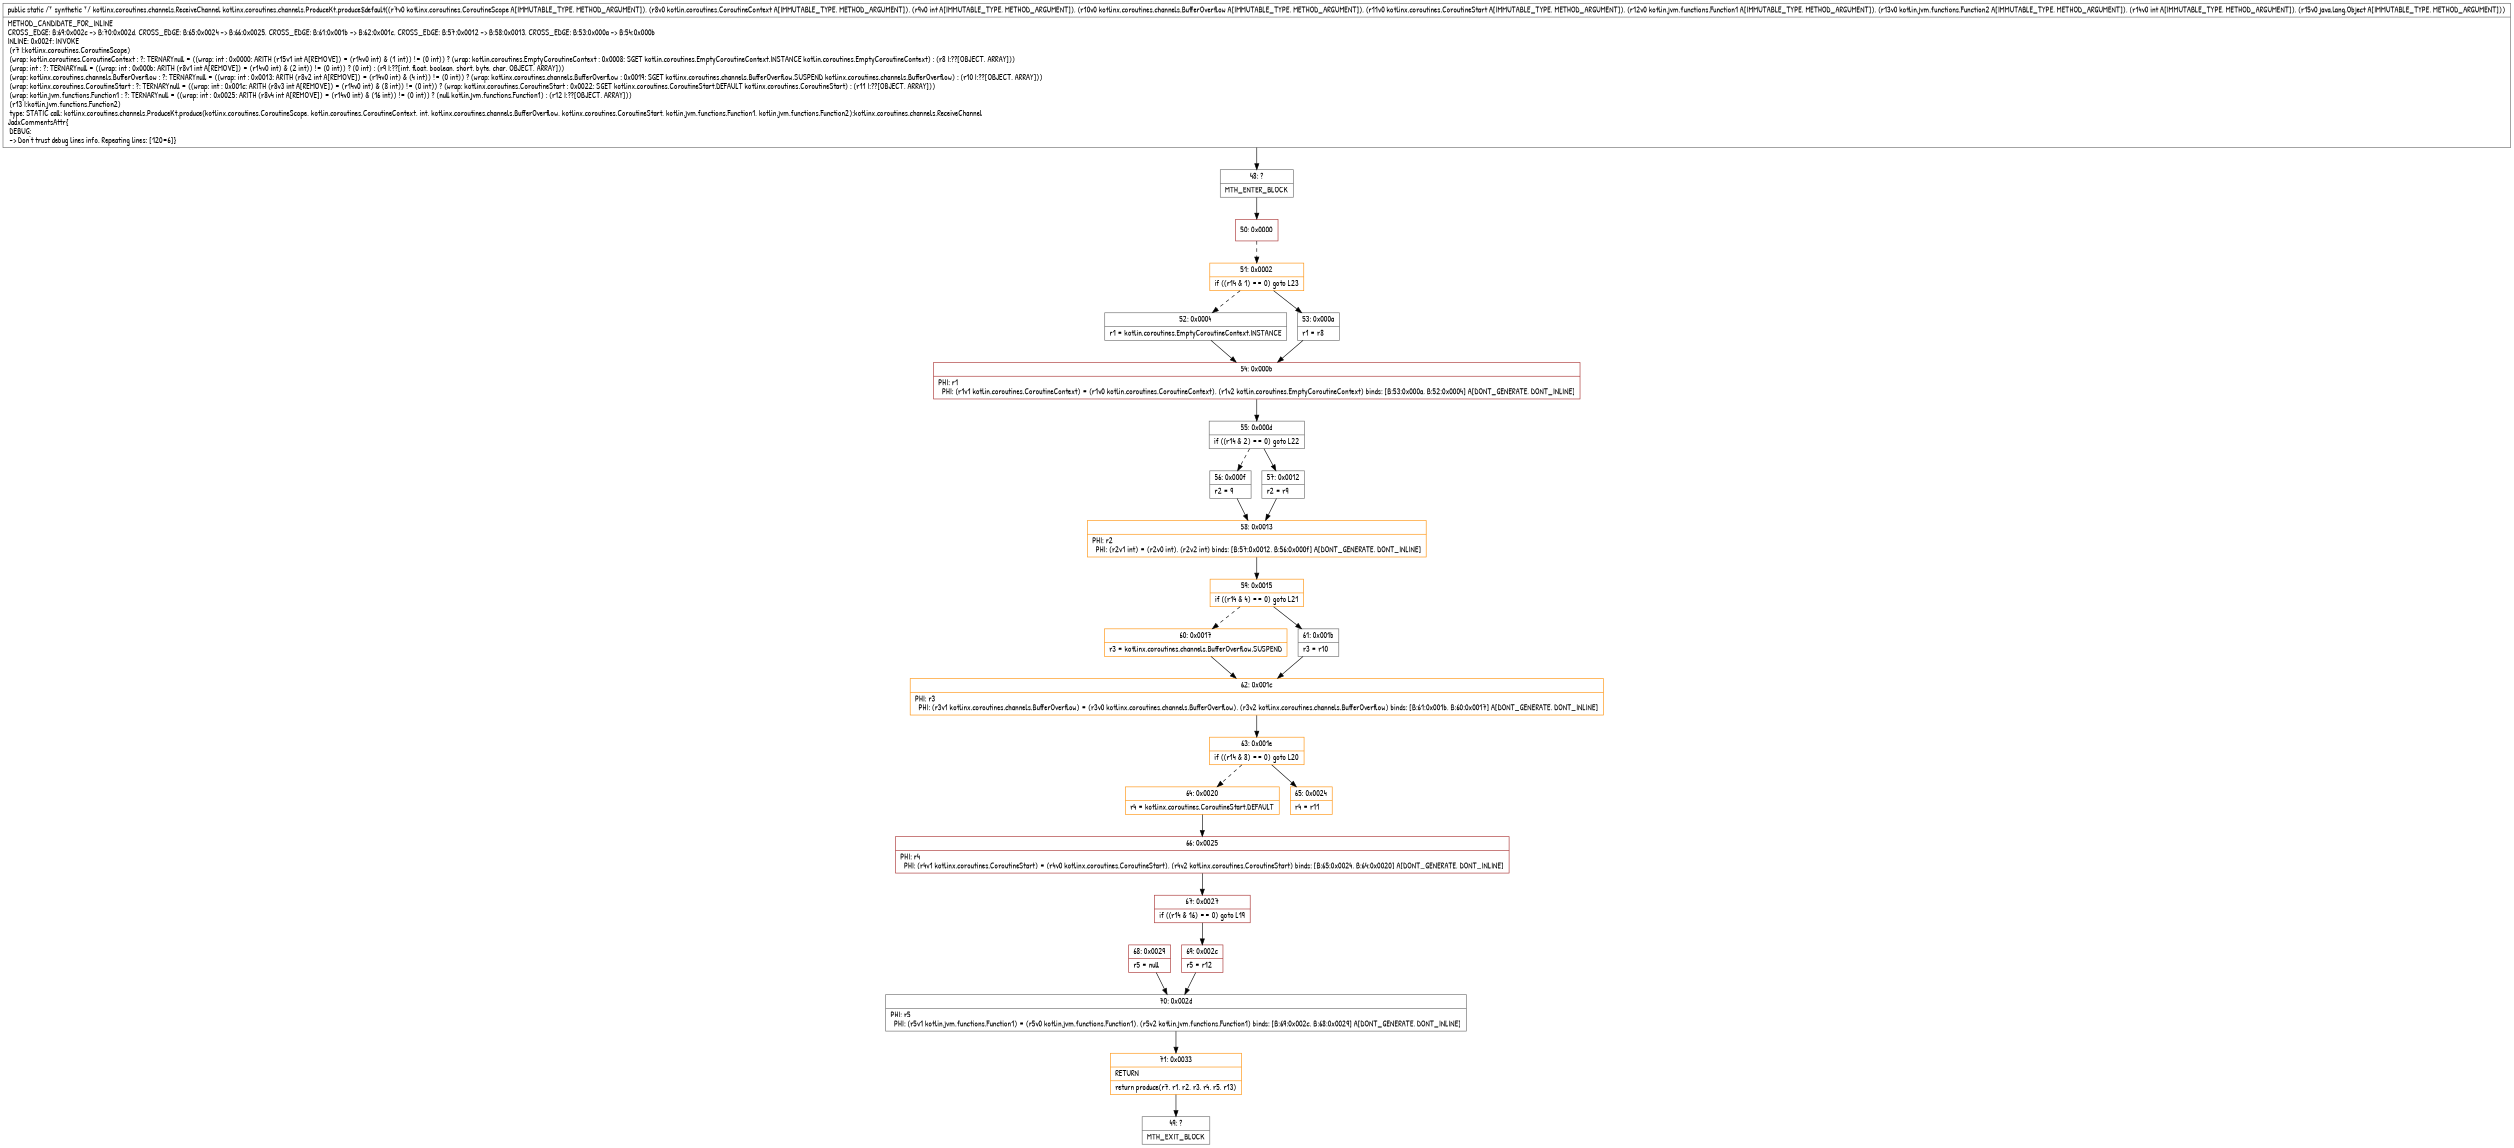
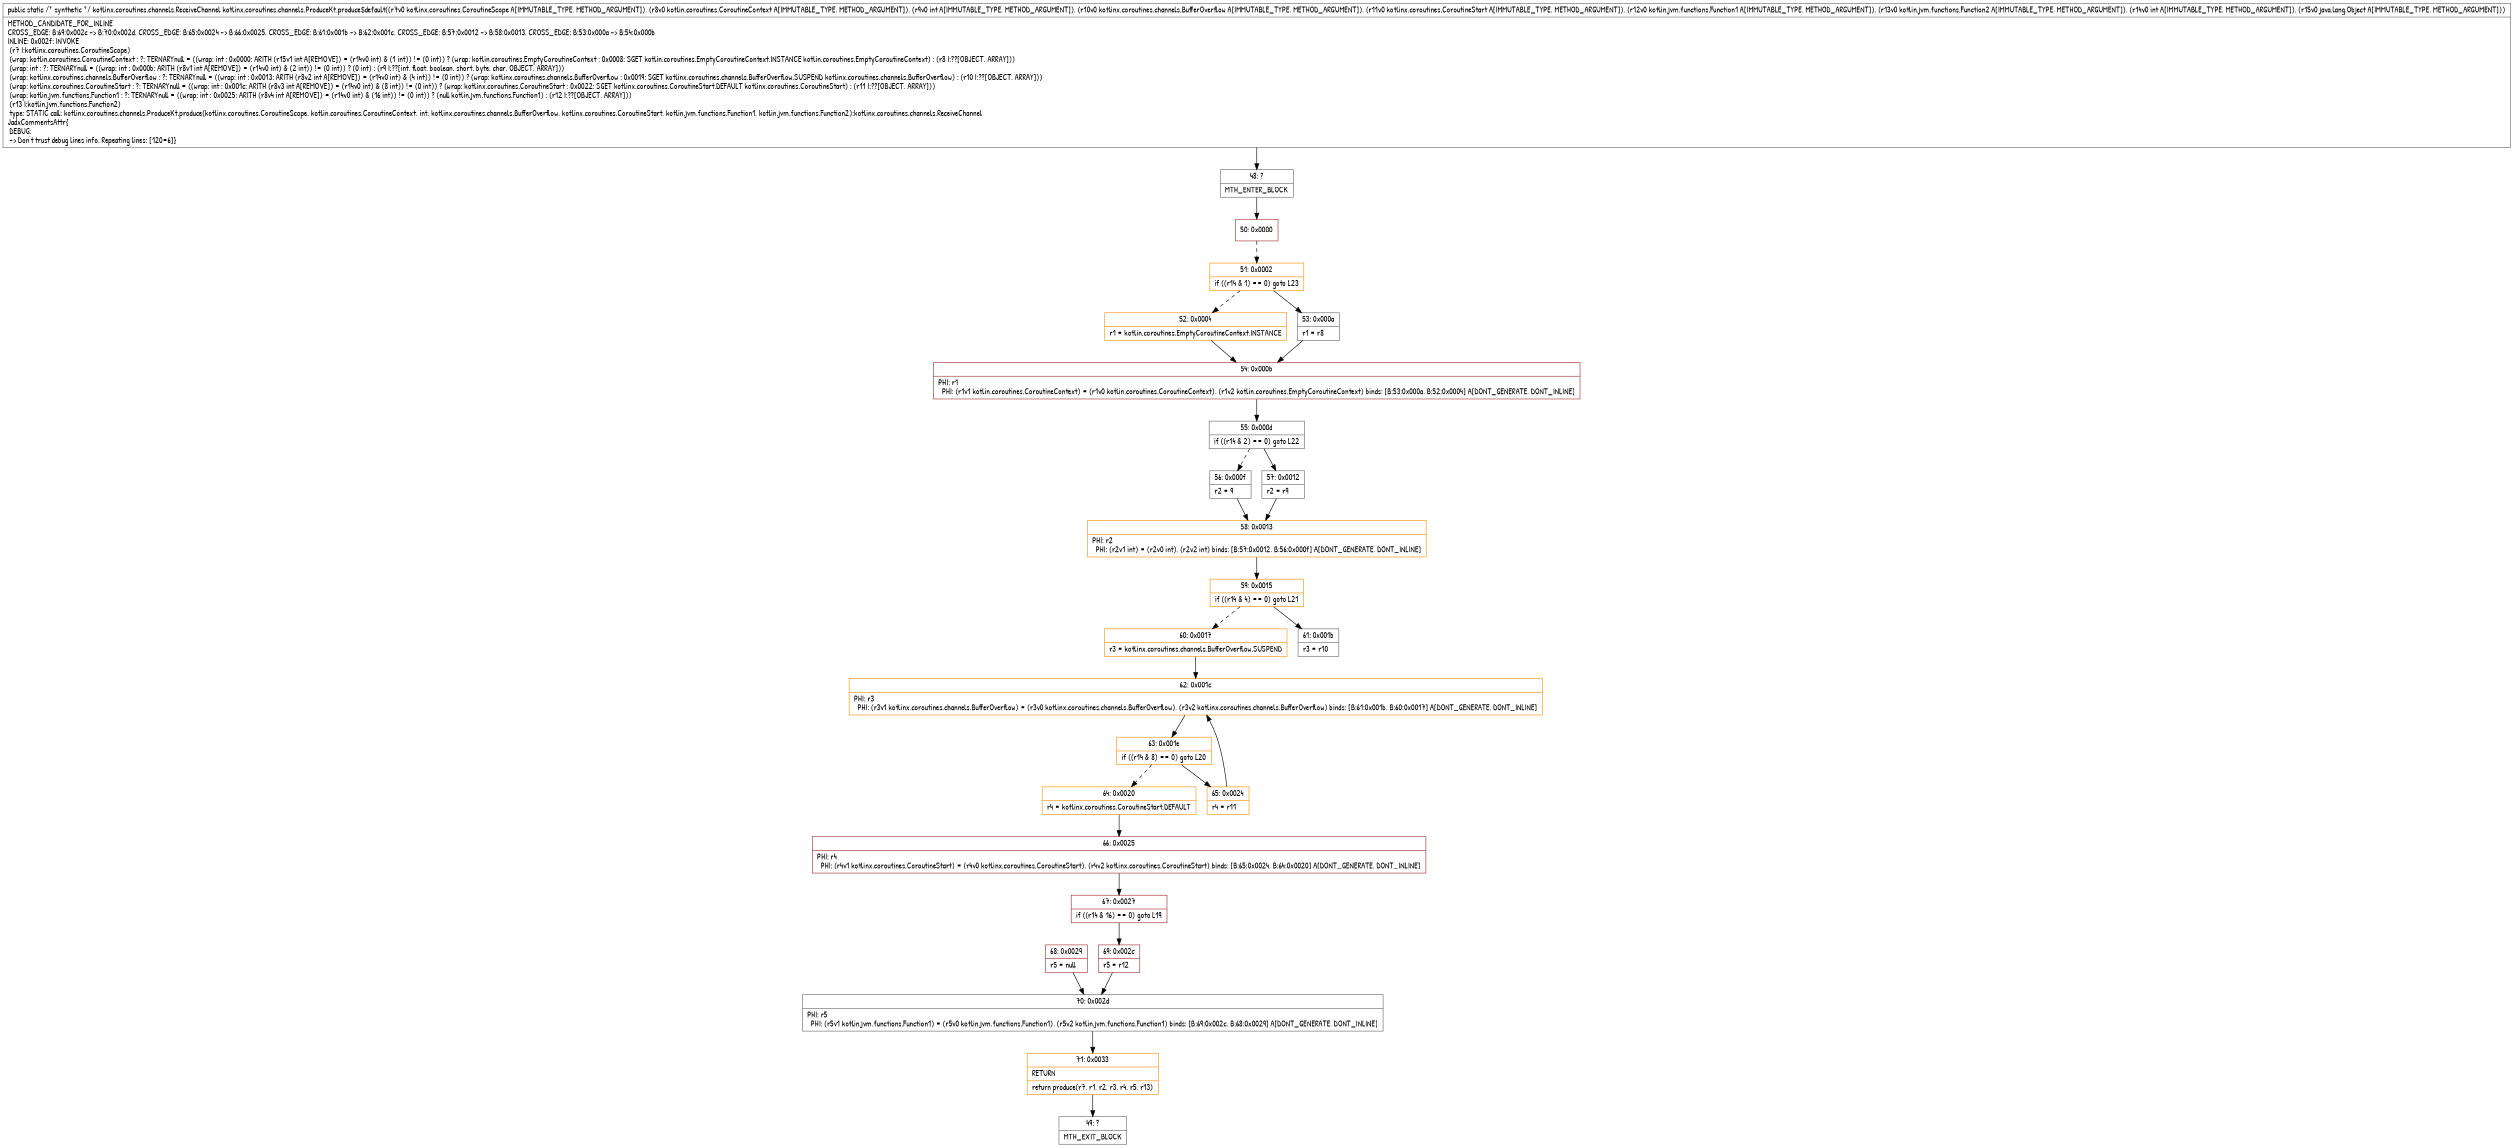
node "52: 0x0004": color gray40 -> darkorange
edge "61: 0x001b" -> "62: 0x001c": now "65: 0x0024" -> "62: 0x001c"
